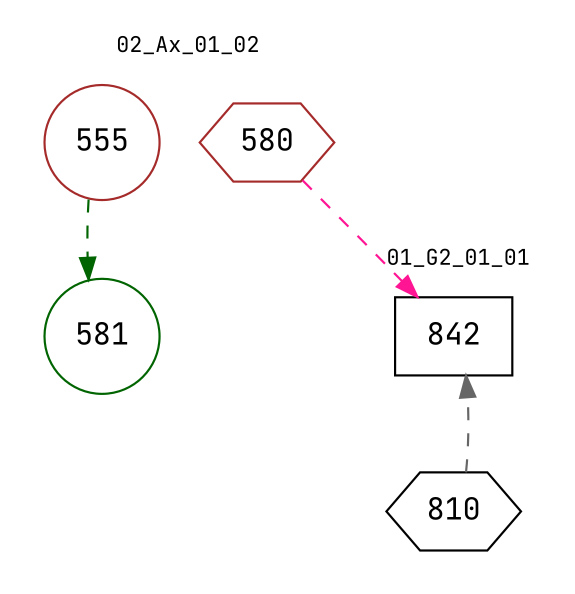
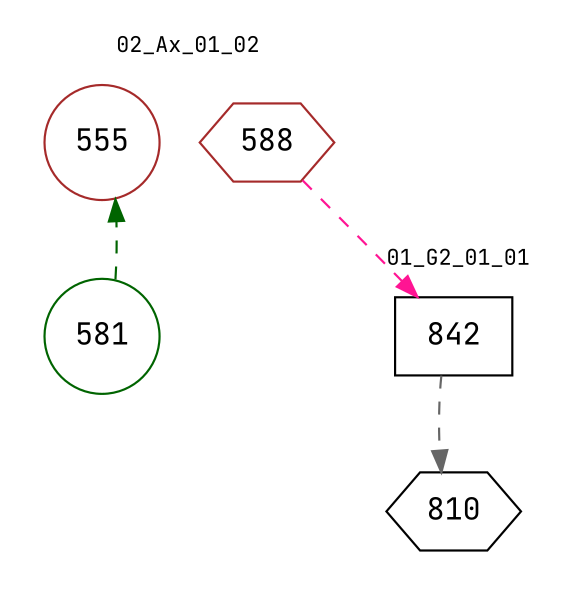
node "580": label "580" -> "588"
edge "555" -> "581": reversed
edge "810" -> "842": reversed
